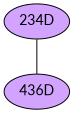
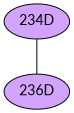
node "436D": label "436D" -> "236D"
